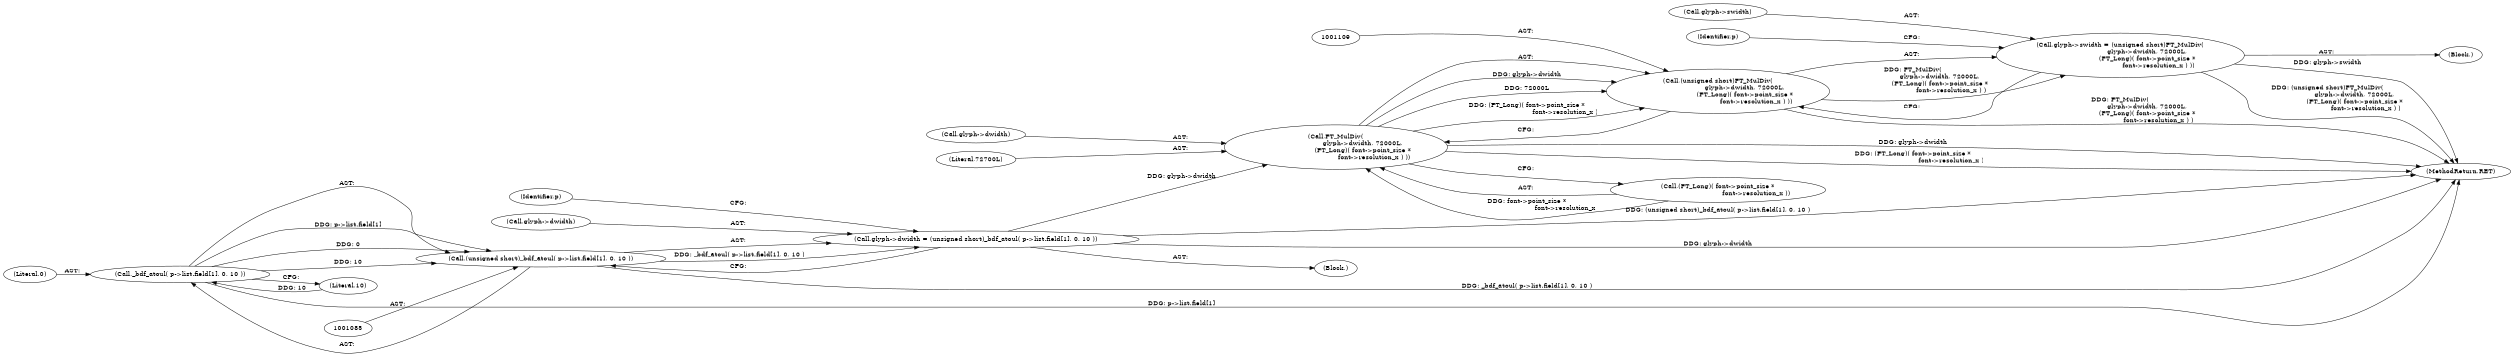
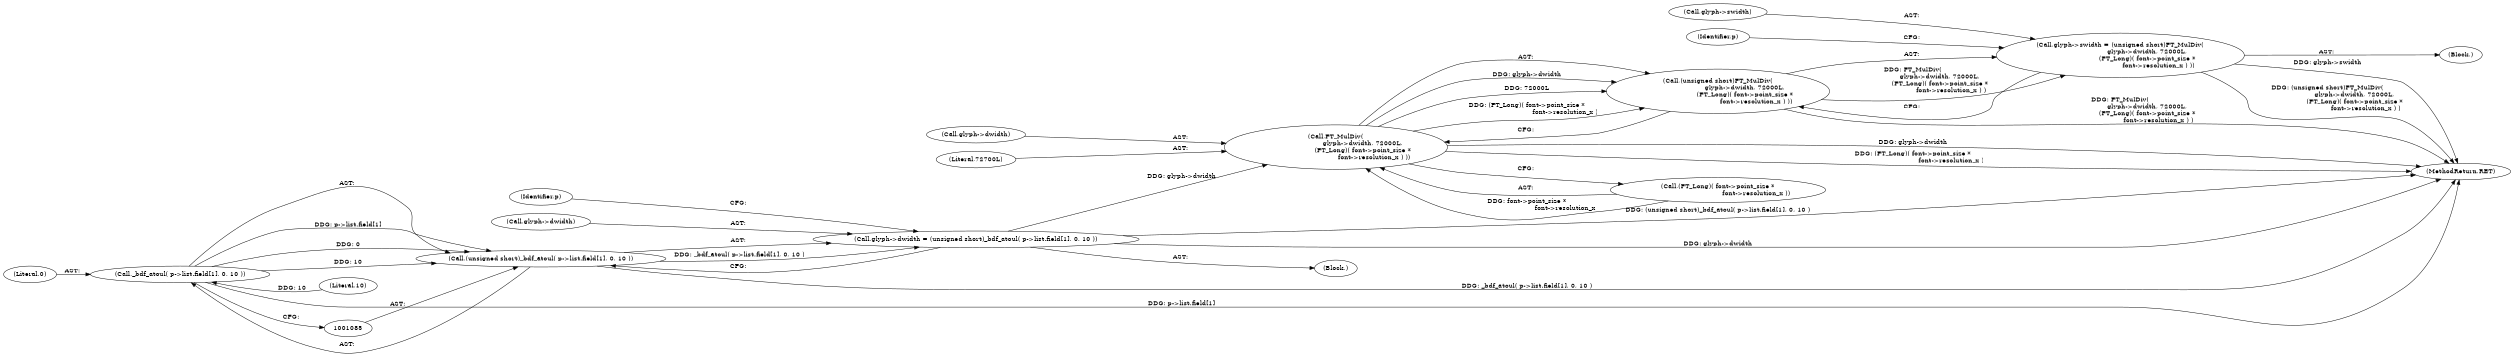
node "1001109": removed
edge "(Call,_bdf_atoul( p->list.field[1], 0, 10 ))" -> "(Literal,10)": now "(Call,_bdf_atoul( p->list.field[1], 0, 10 ))" -> "1001085"
